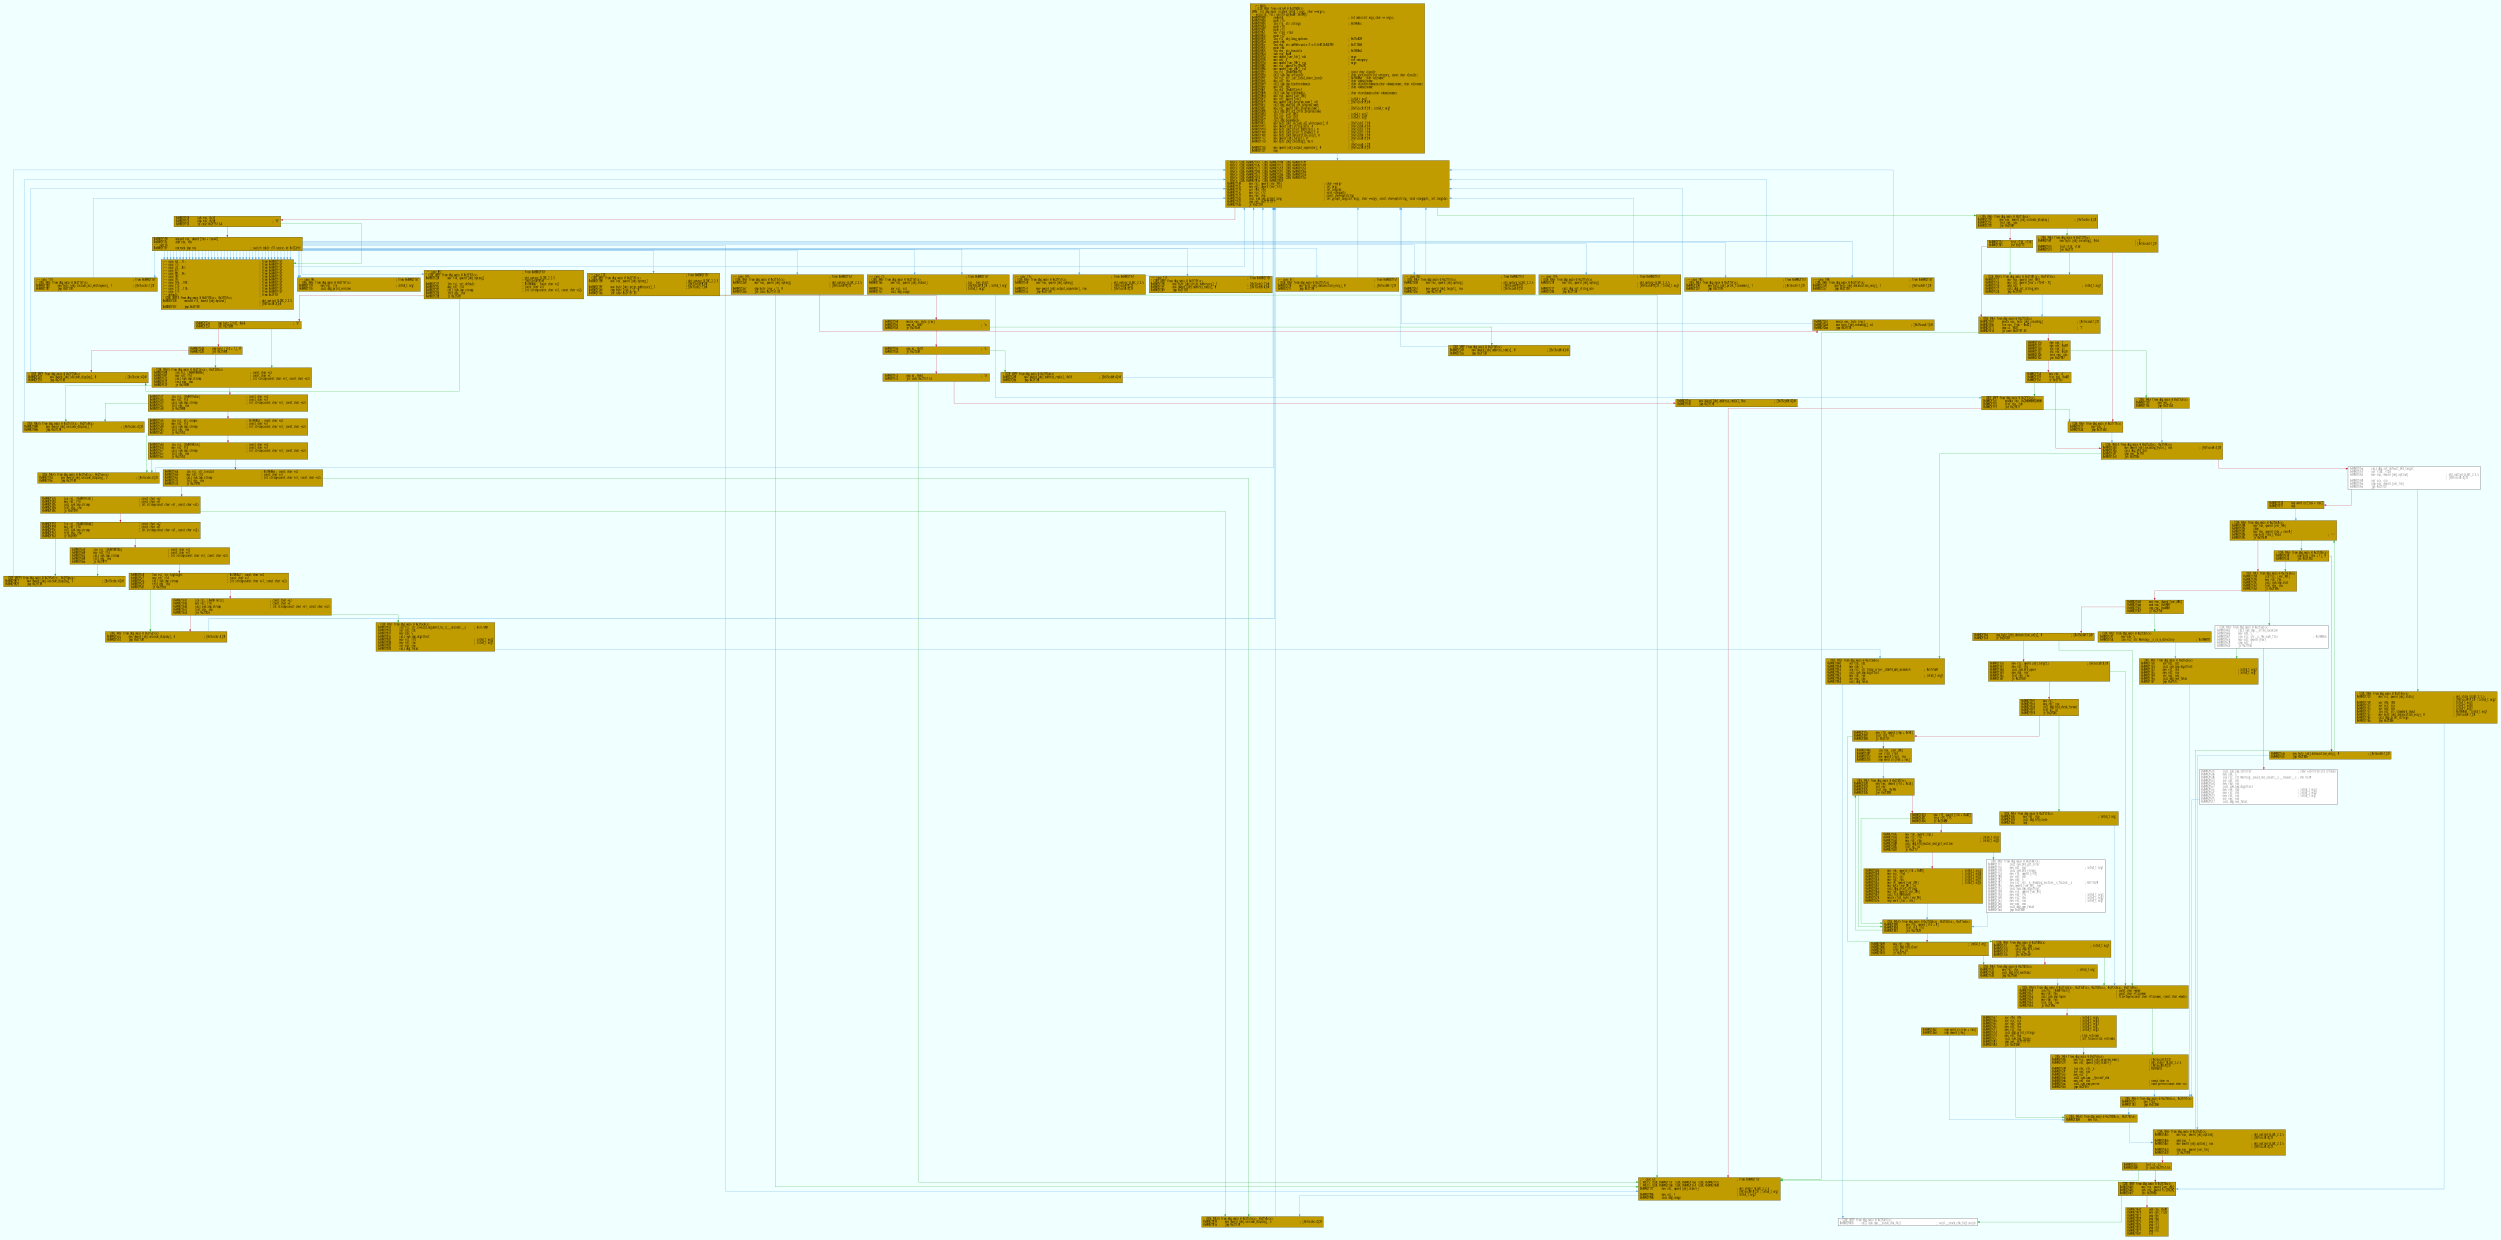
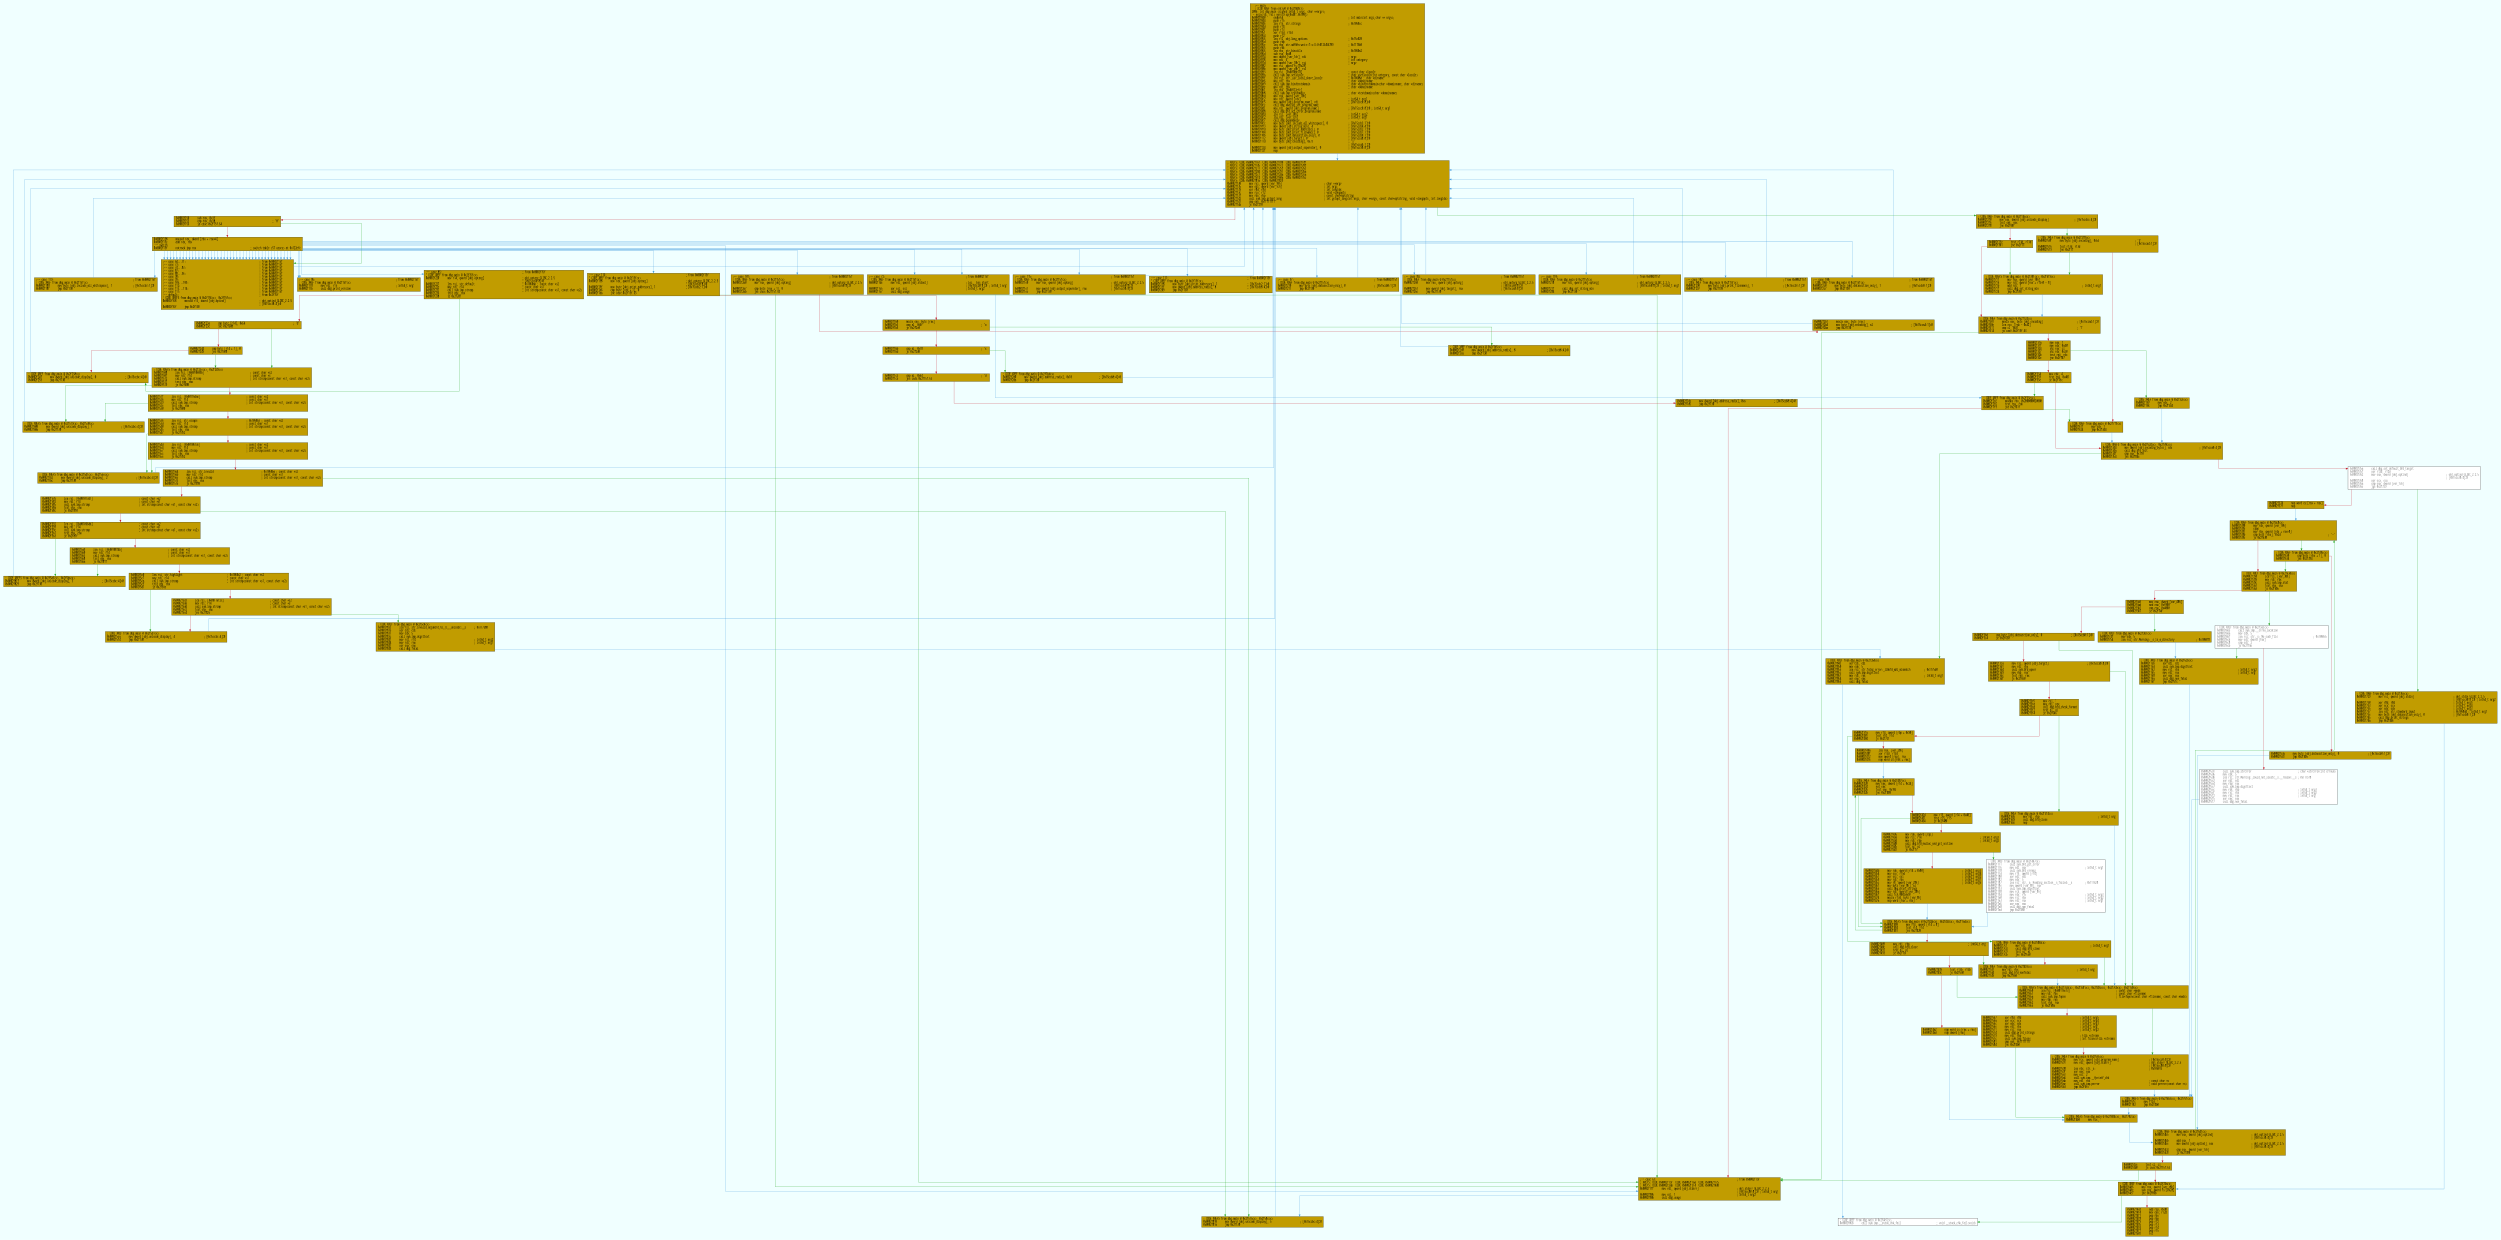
node "0x0002f499      test r13b, r13b 0x0002f49c      je 0x2f650": added
